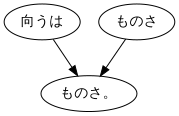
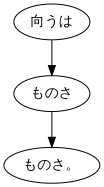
edge "向うは" -> "ものさ。": now "向うは" -> "ものさ"
